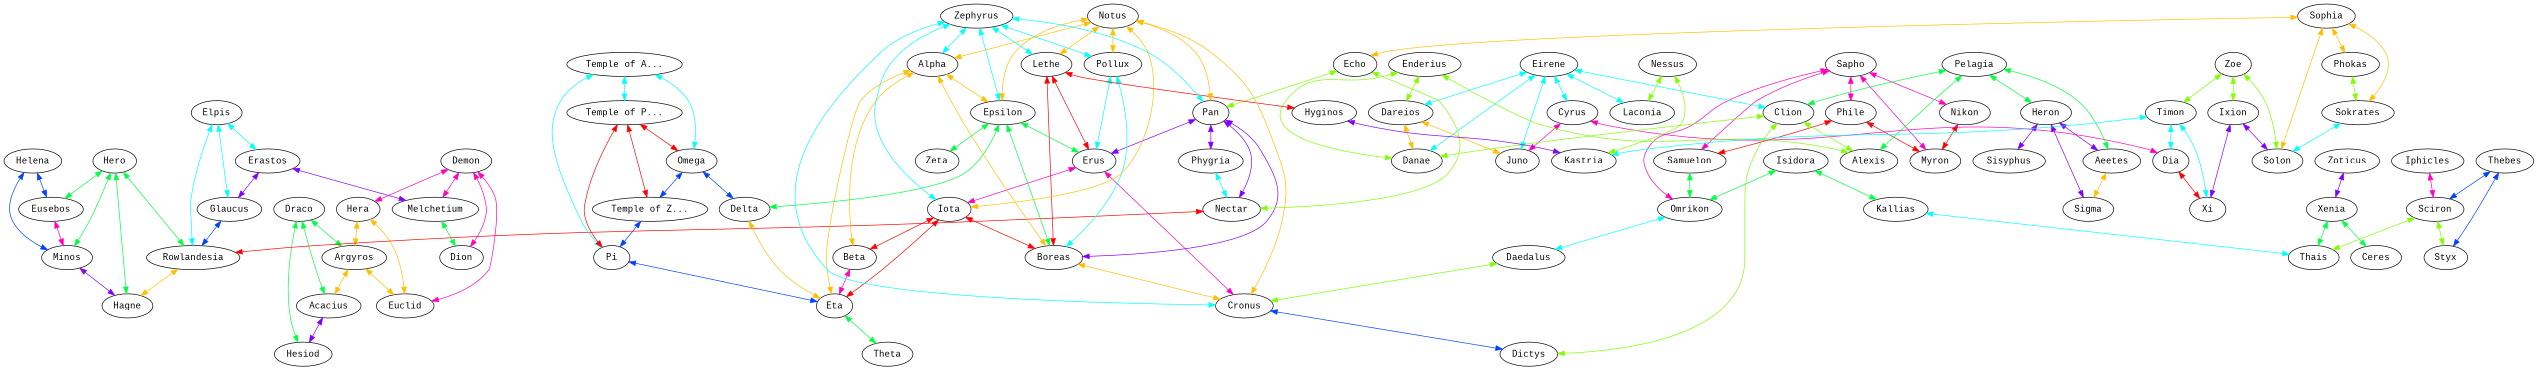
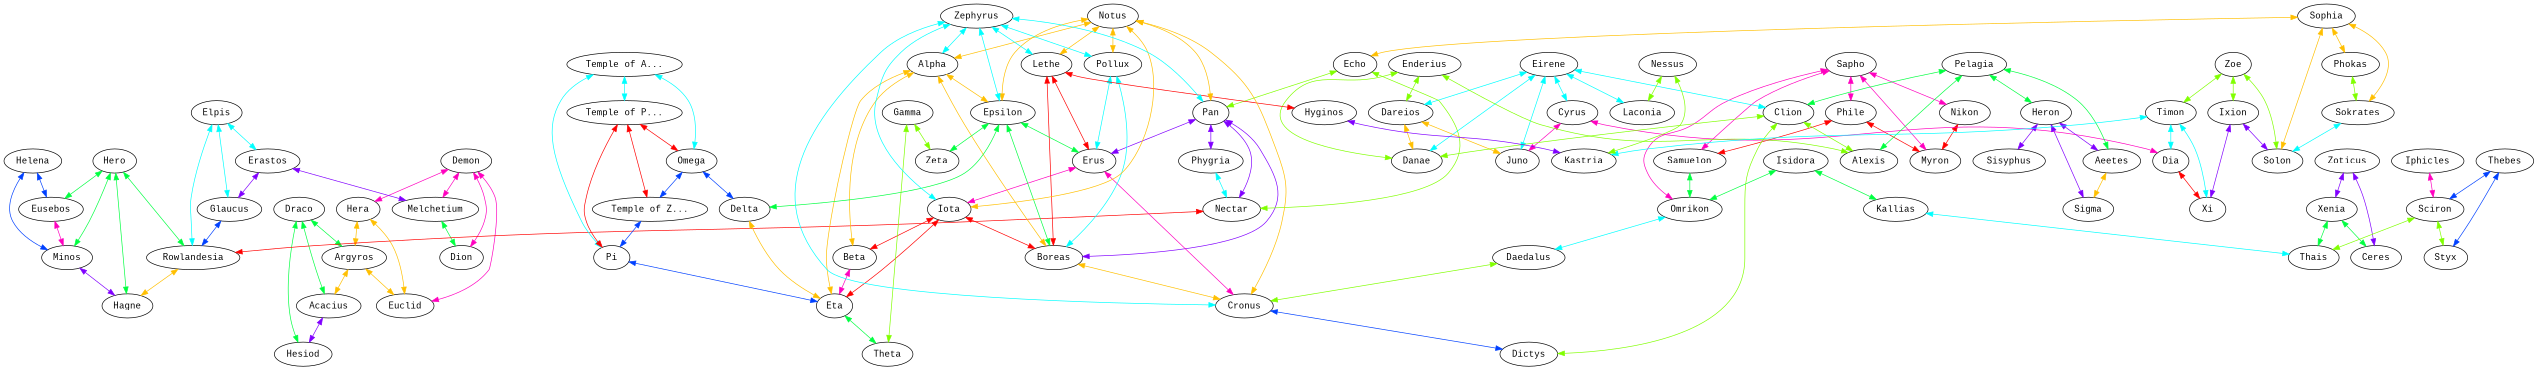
node "Gamma": added
edge "Zoticus" -- "Ceres": added
